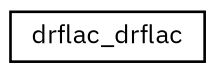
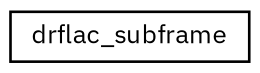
node "drflac_drflac": label "drflac_drflac" -> "drflac_subframe"
